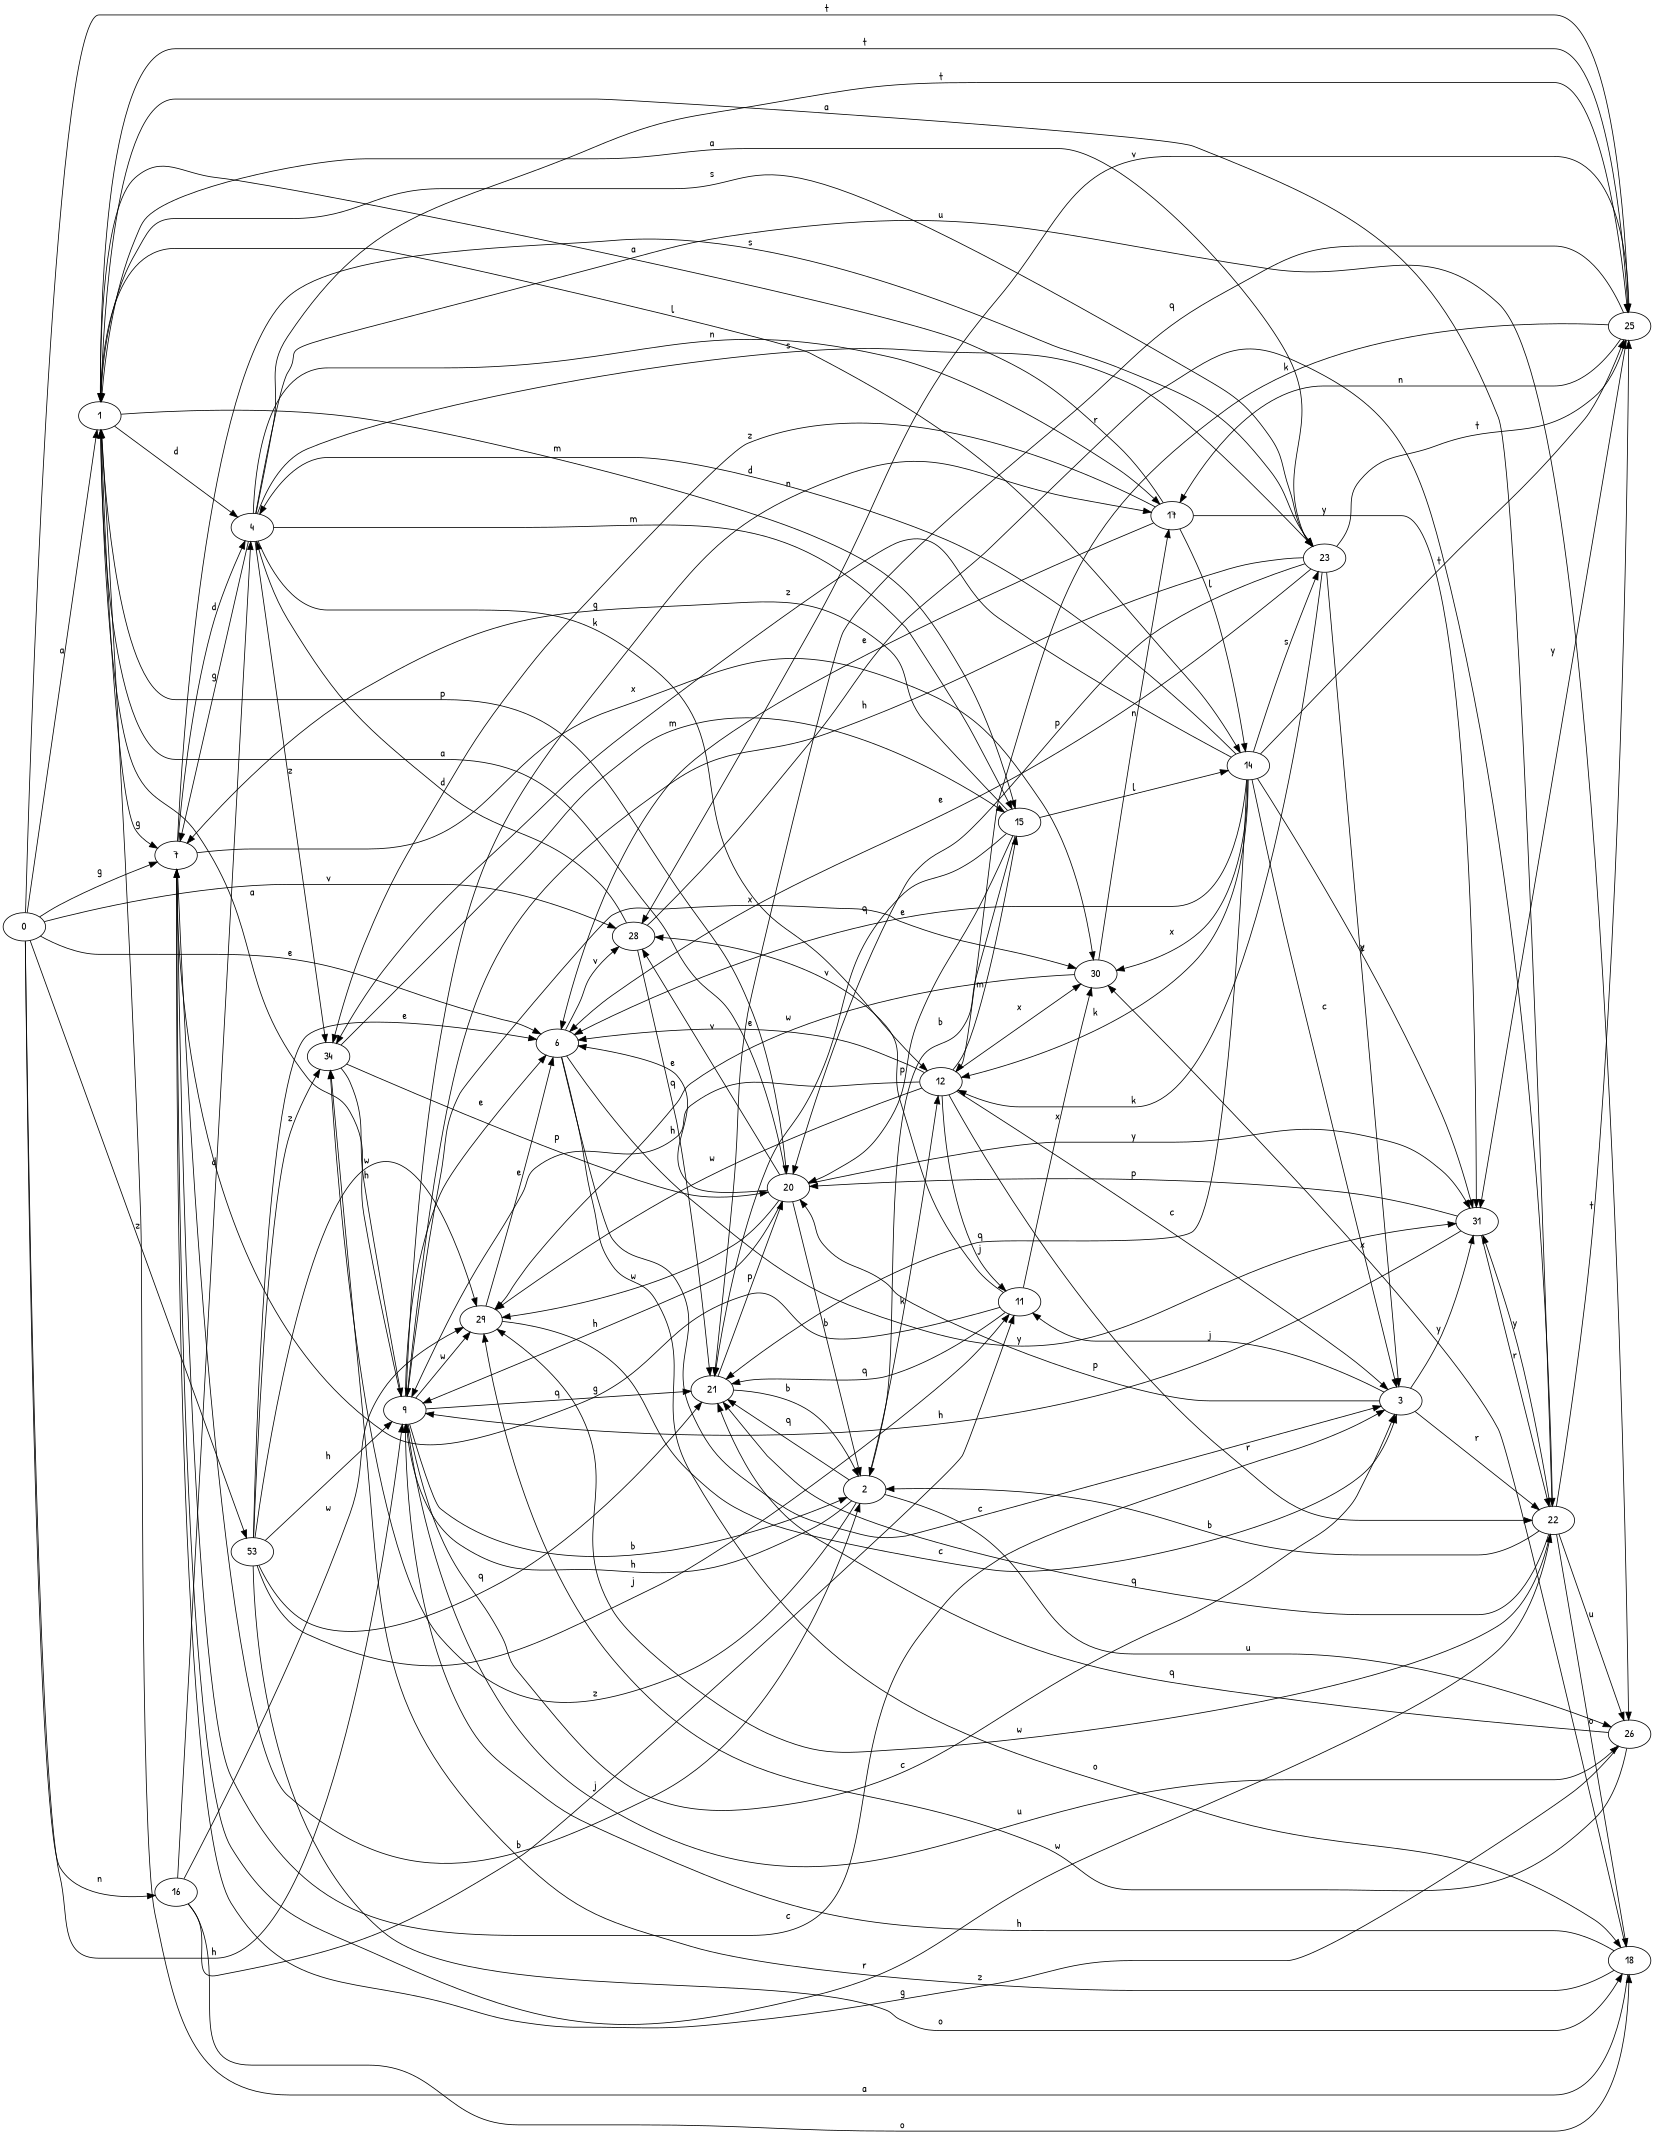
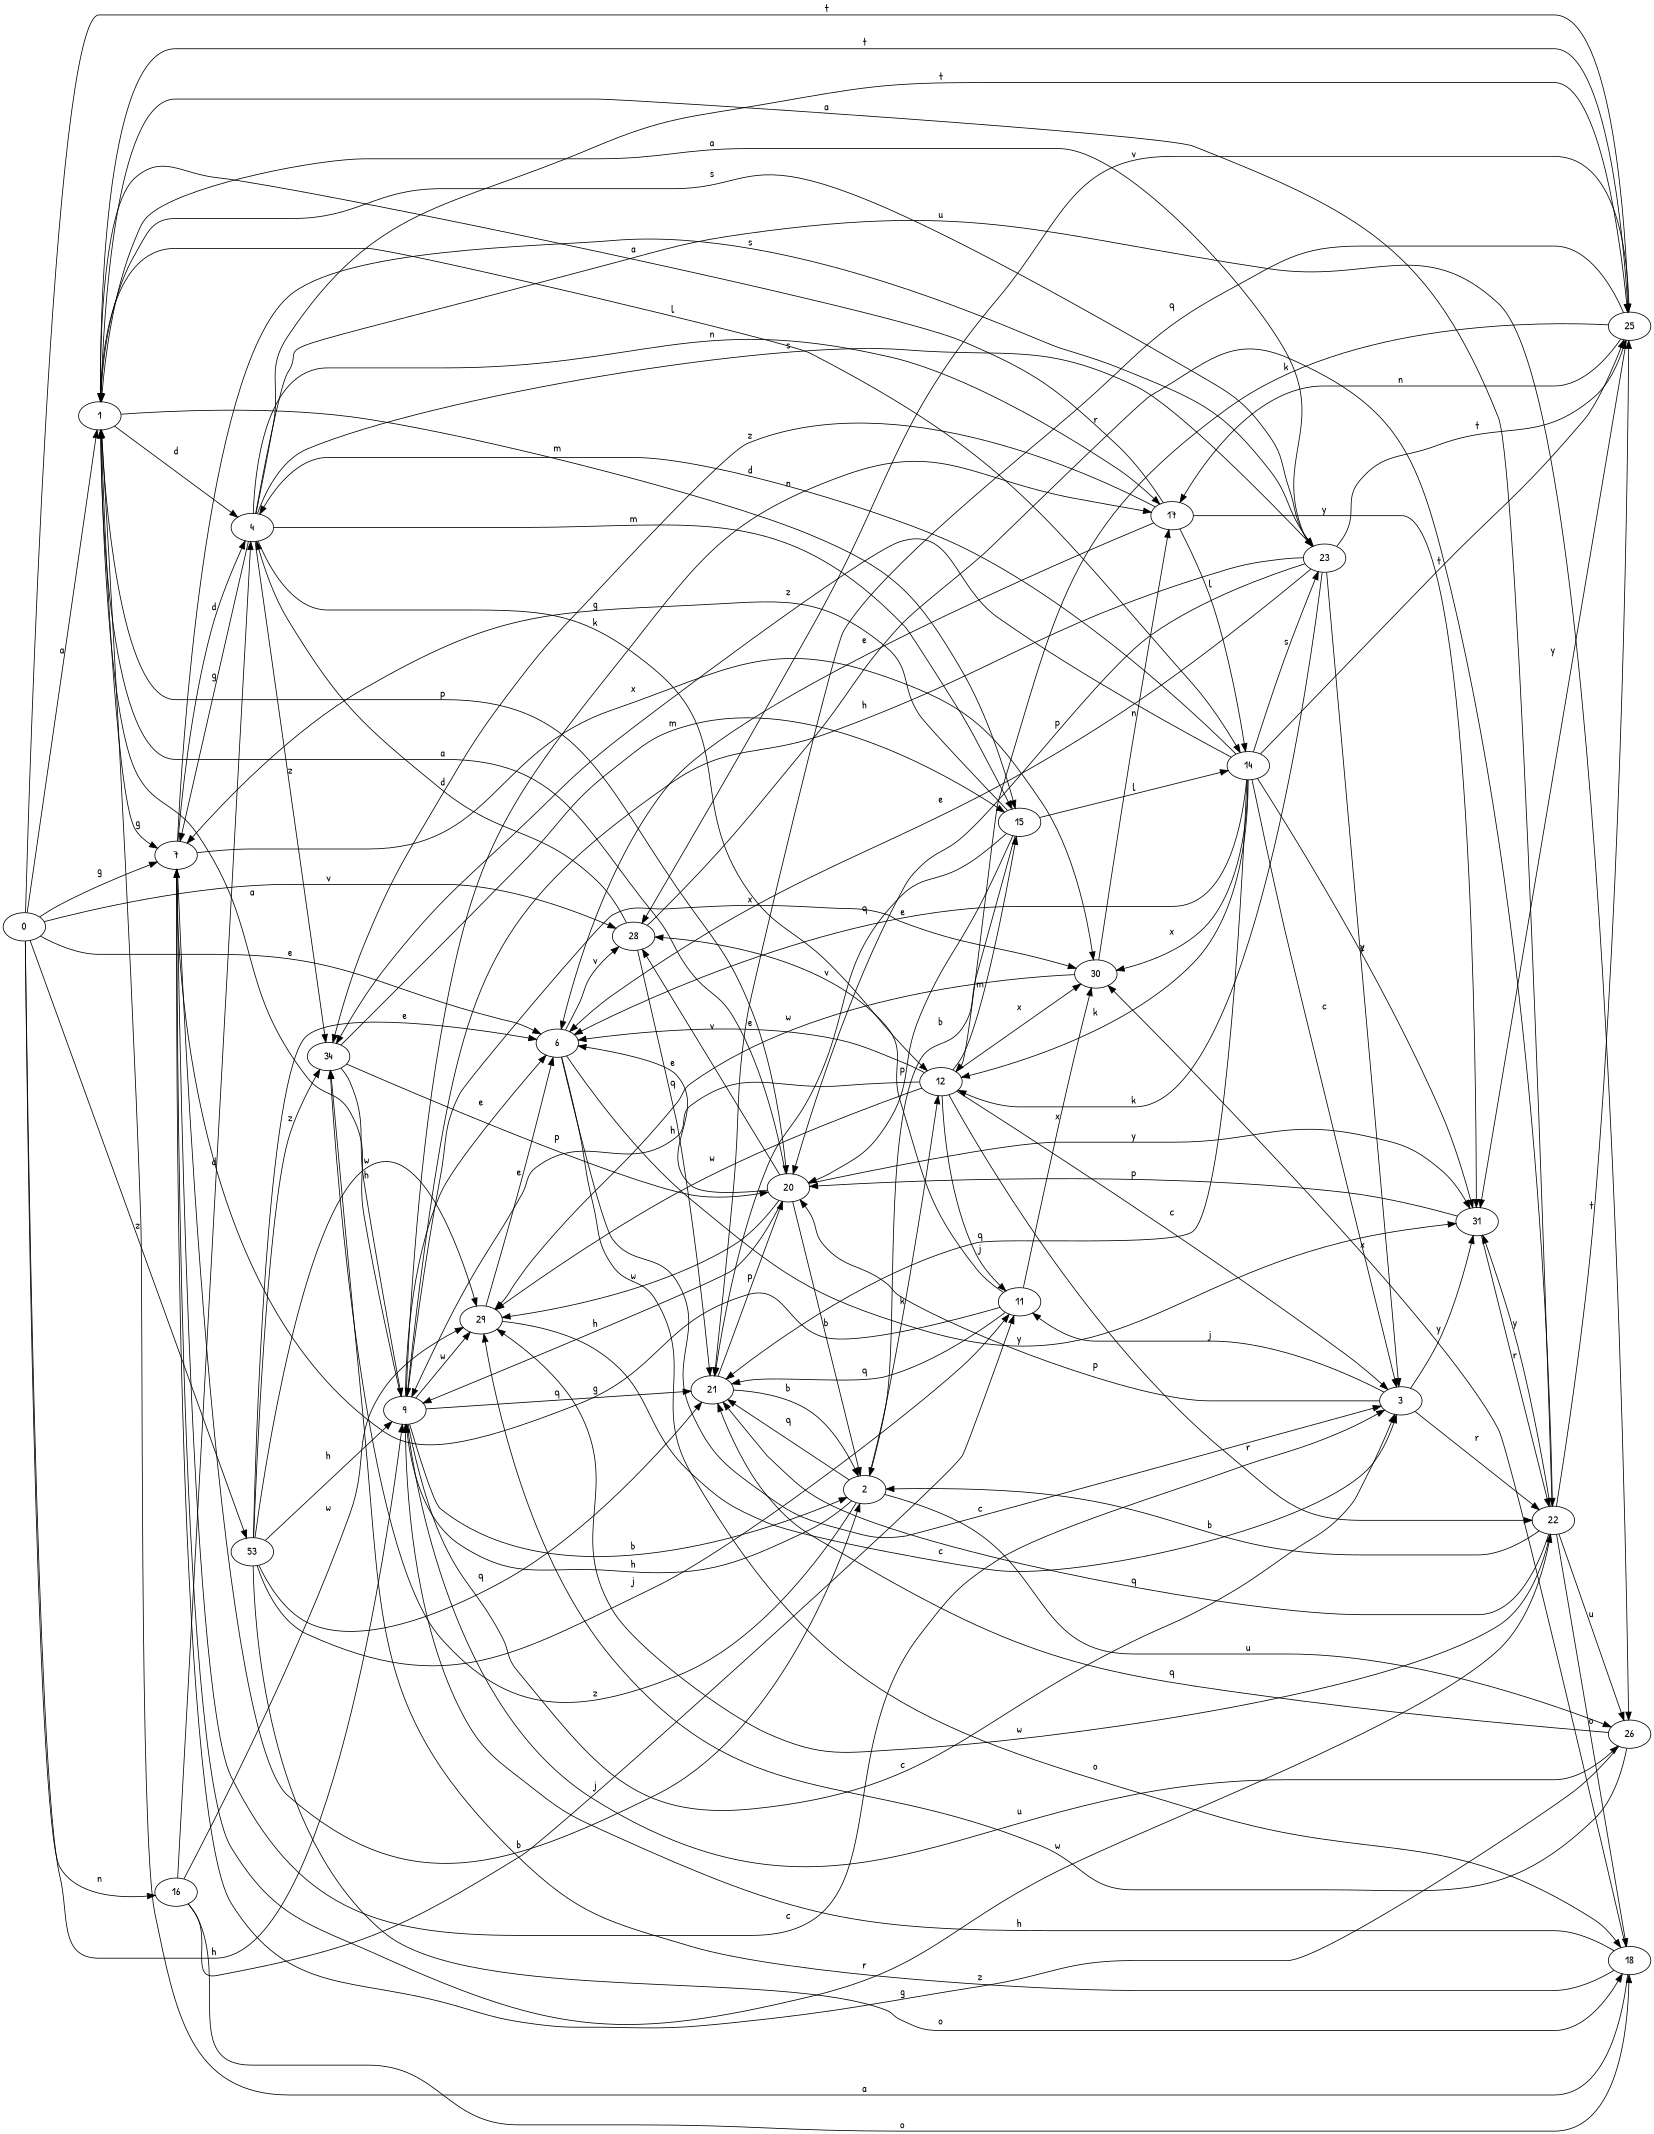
edge "31" -> "9": removed, label "h"
